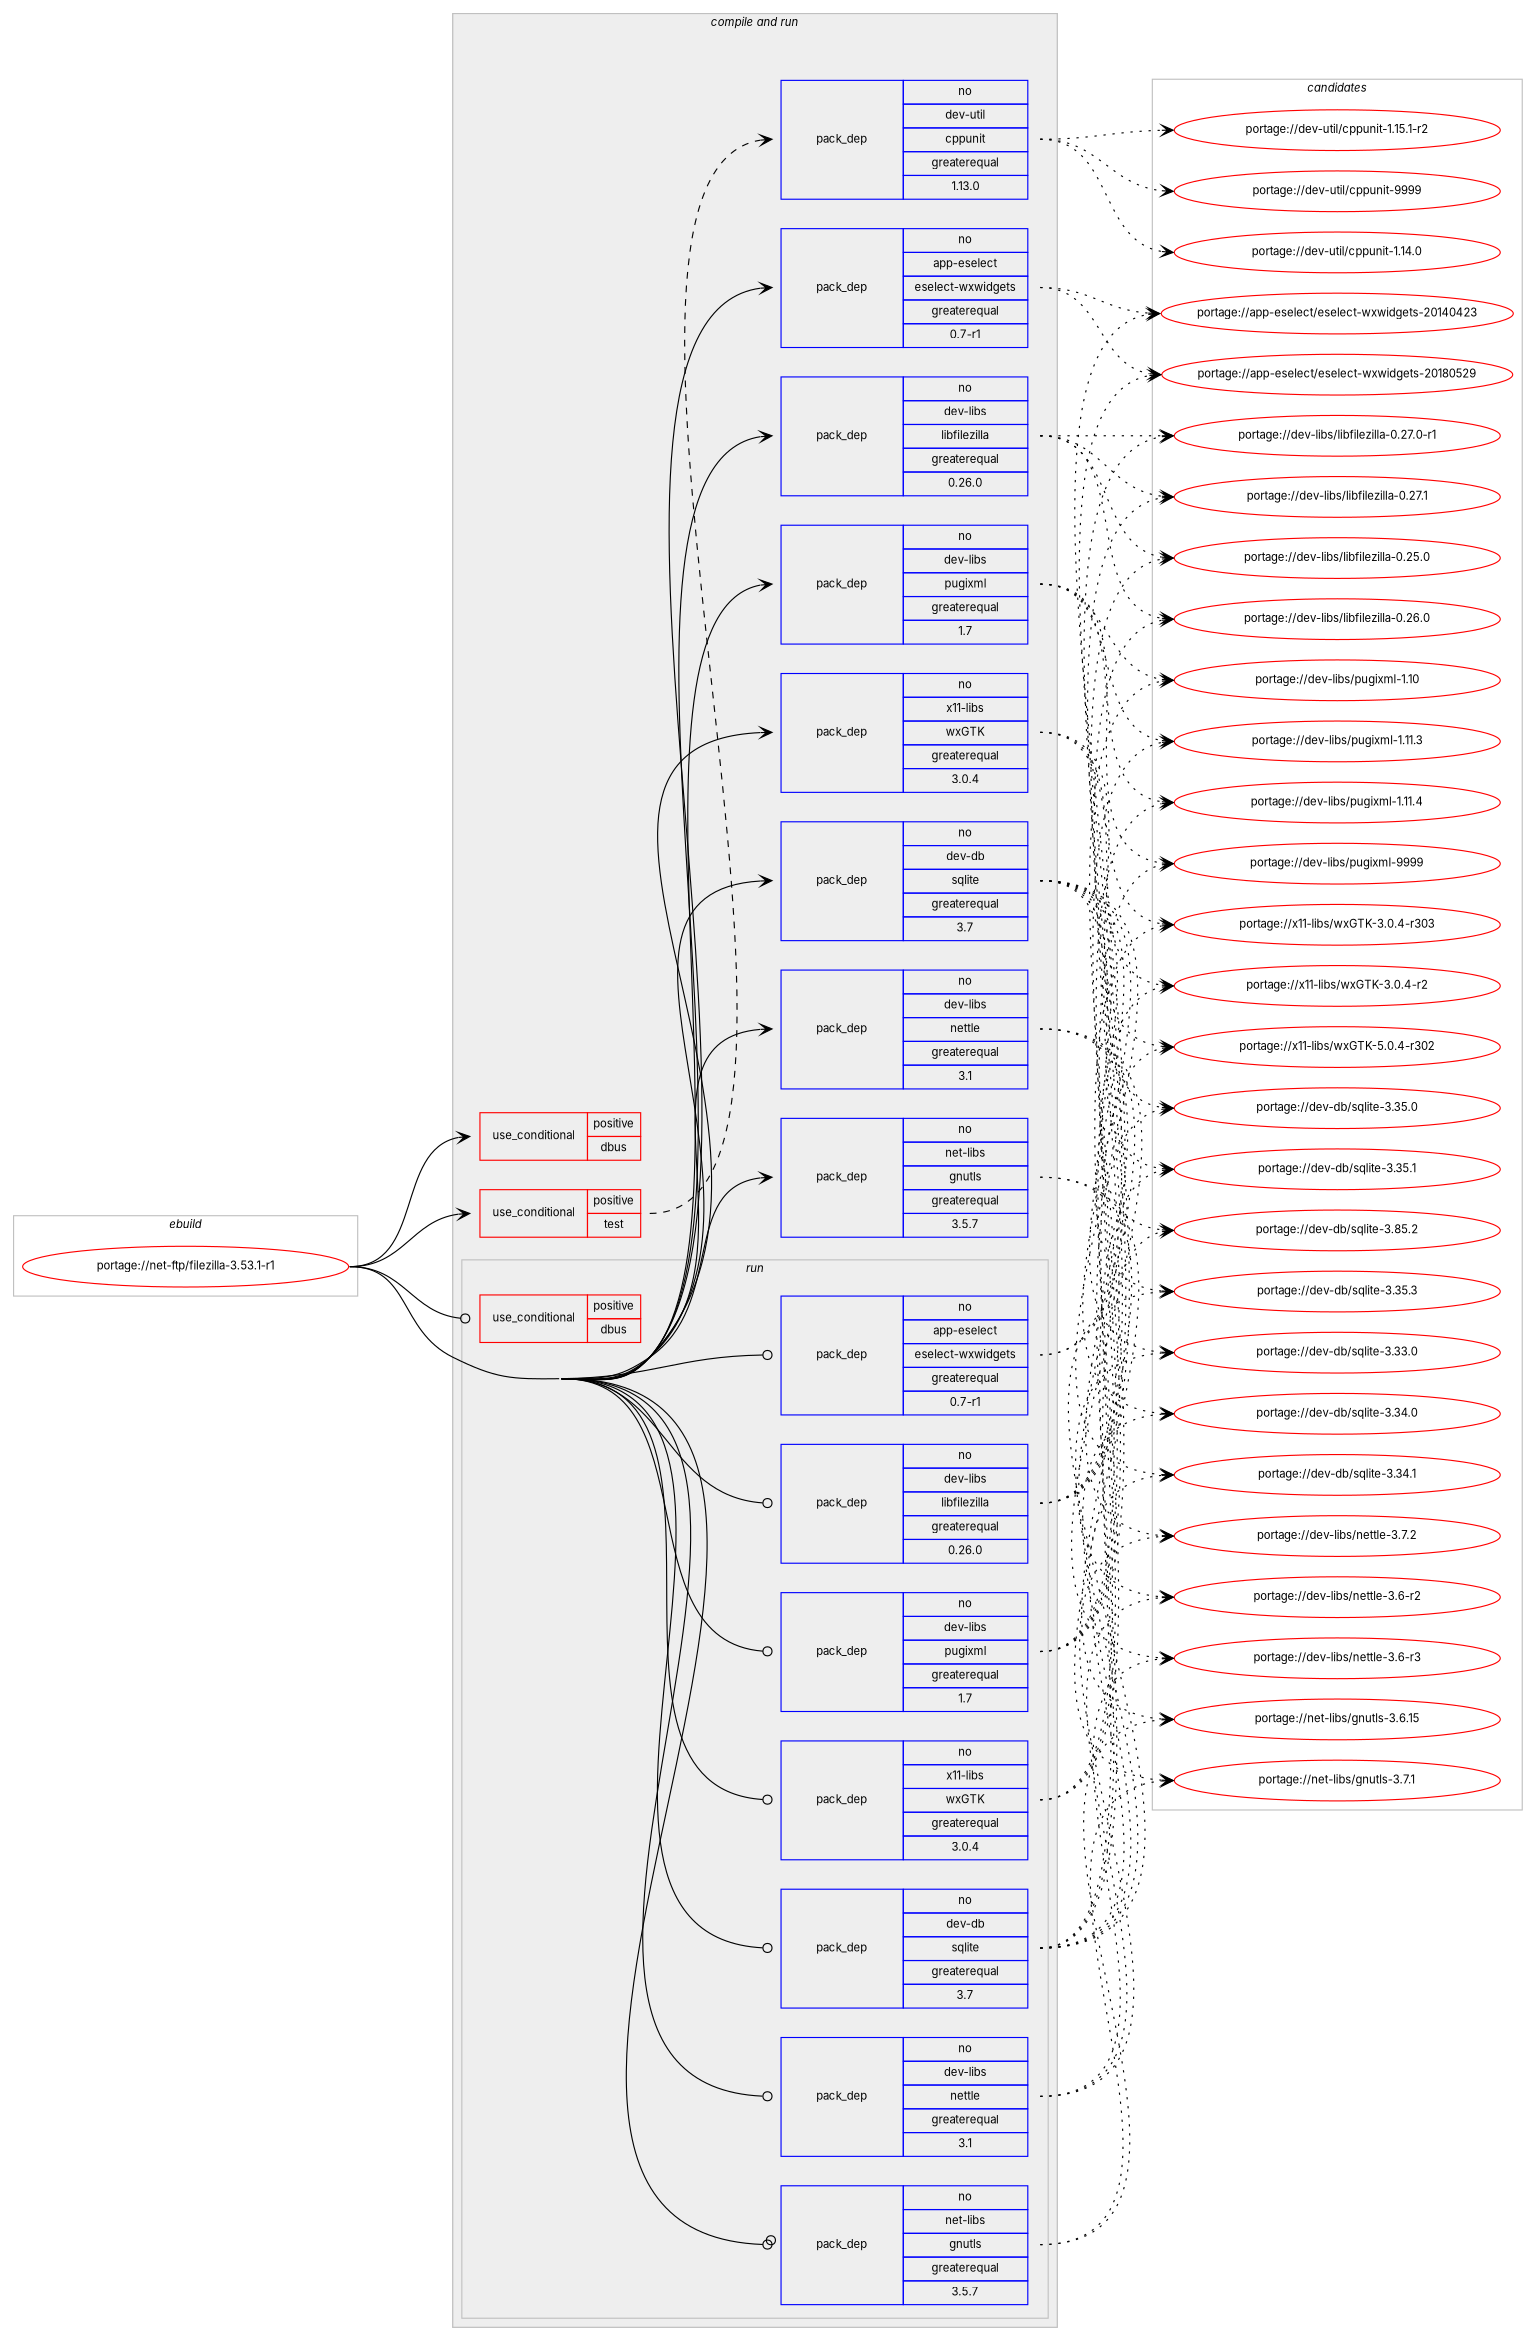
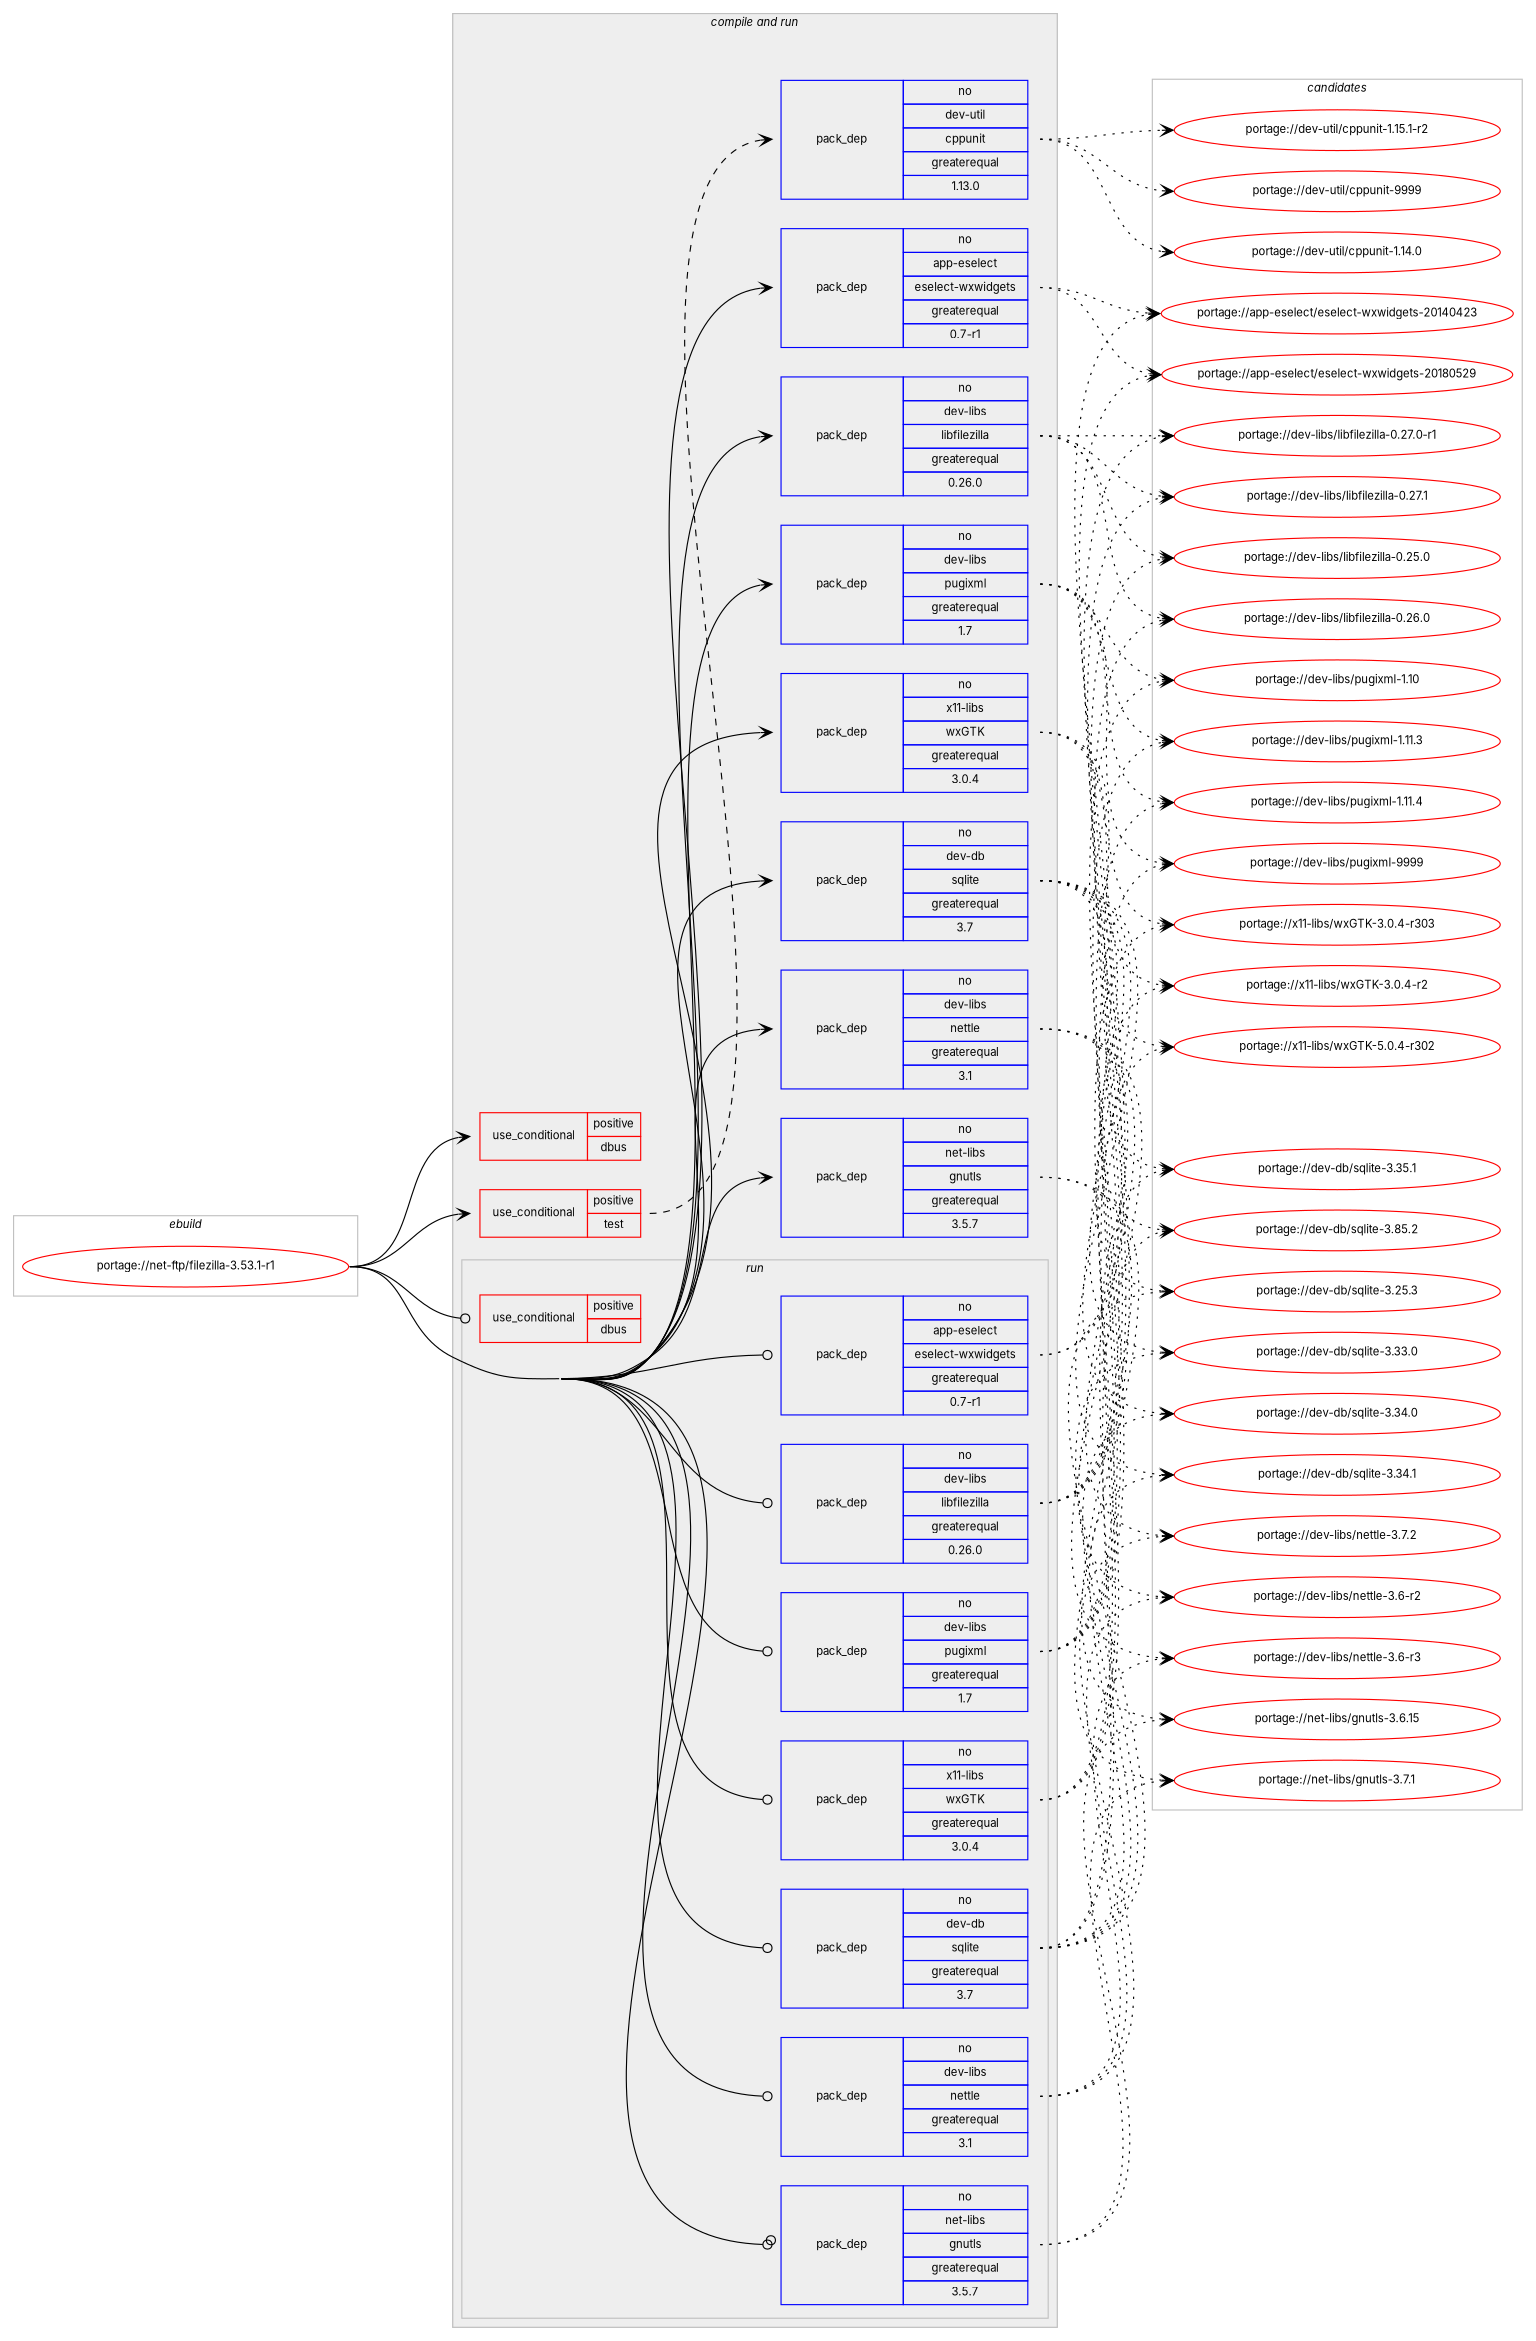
node "portage://dev-db/sqlite-3.35.0": removed
node "portage://dev-db/sqlite-3.35.3": label "portage://dev-db/sqlite-3.35.3" -> "portage://dev-db/sqlite-3.25.3"
